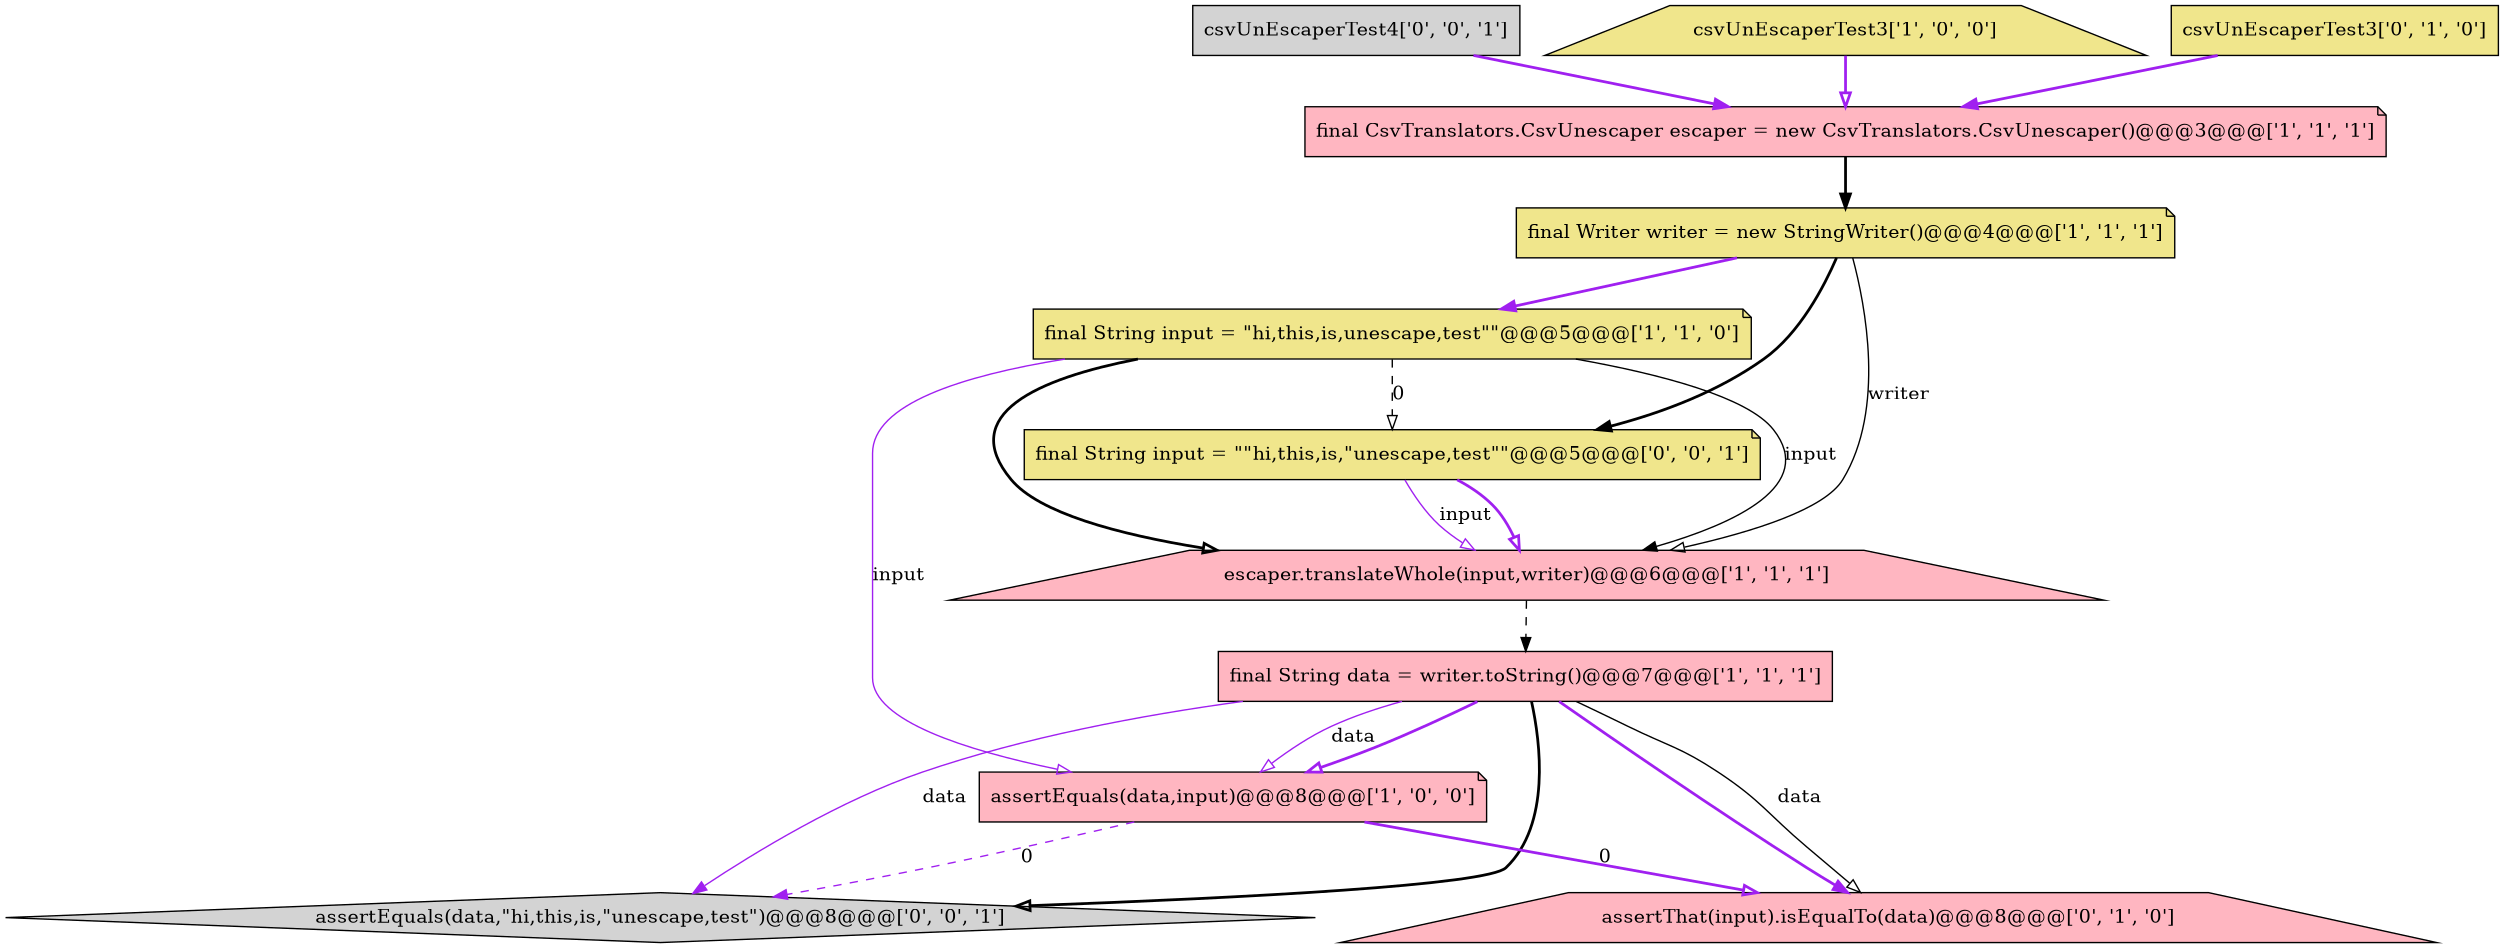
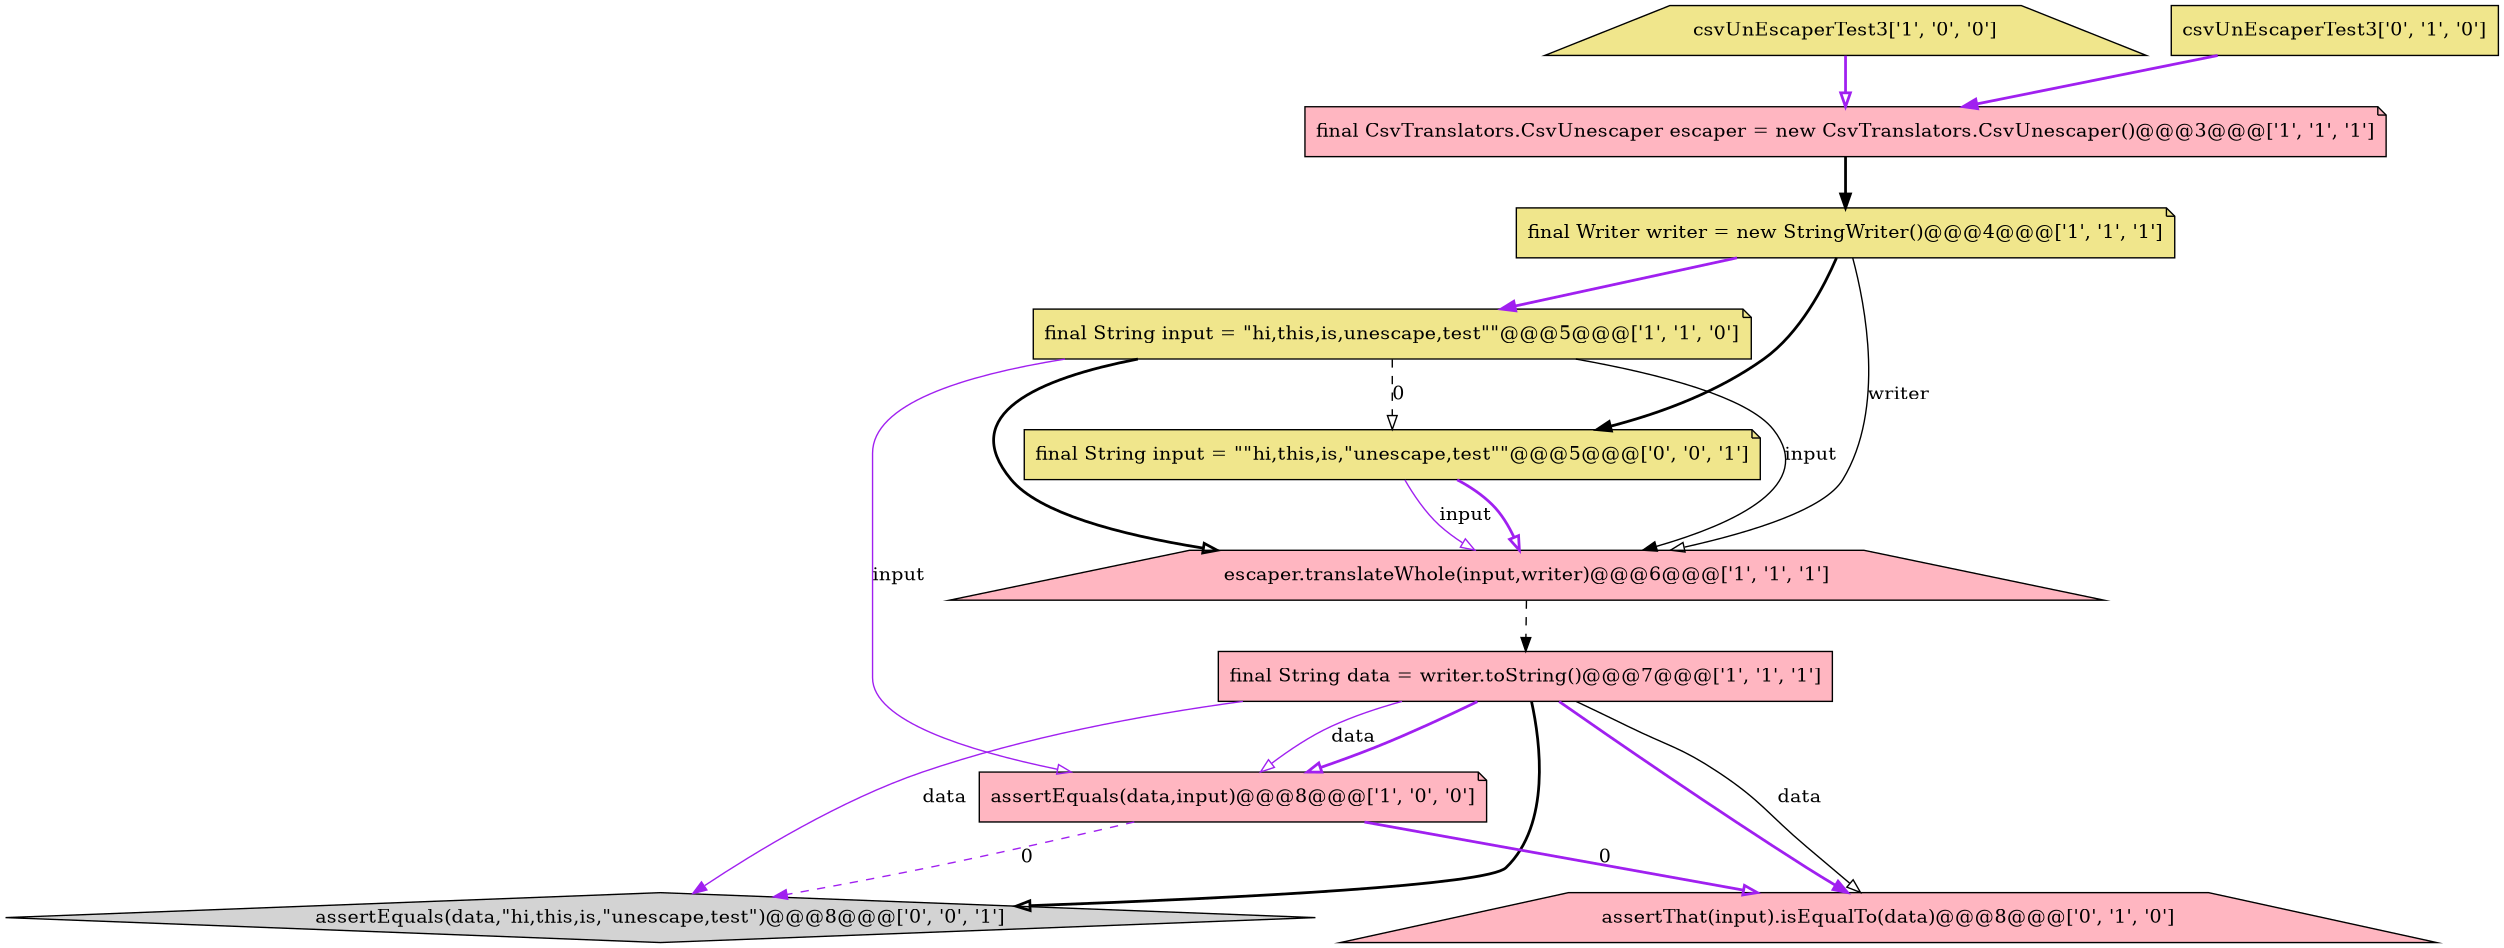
node "csvUnEscaperTest4['0', '0', '1']": removed
